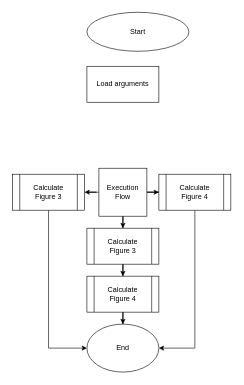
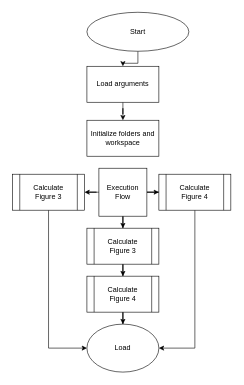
edge "Start" -> "Load arguments": added
edge "Load arguments" -> "Initialize folders and workspace": added
node "Initialize folders and workspace": added
node "End": label "End" -> "Load"
